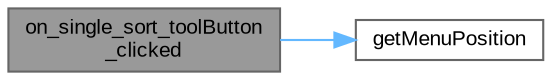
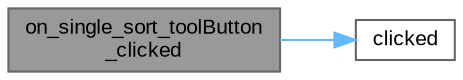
node "getMenuPosition": label "getMenuPosition" -> "clicked"
